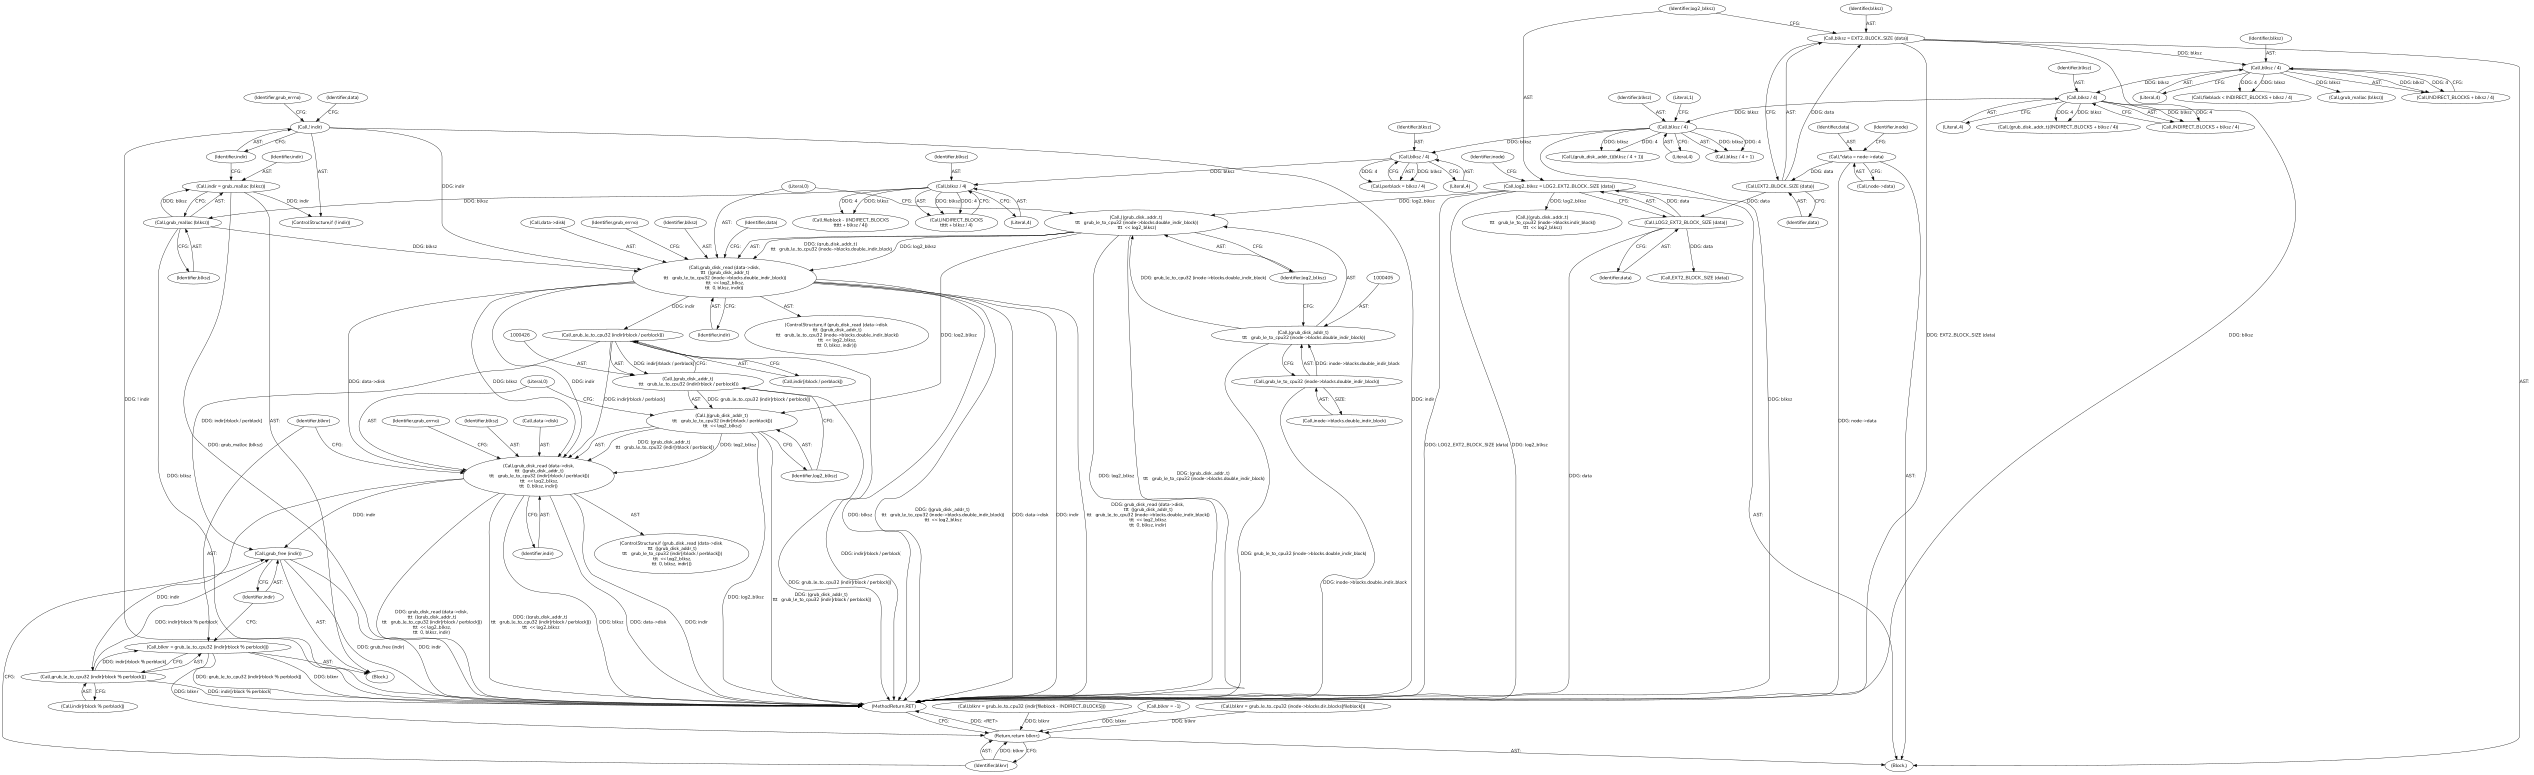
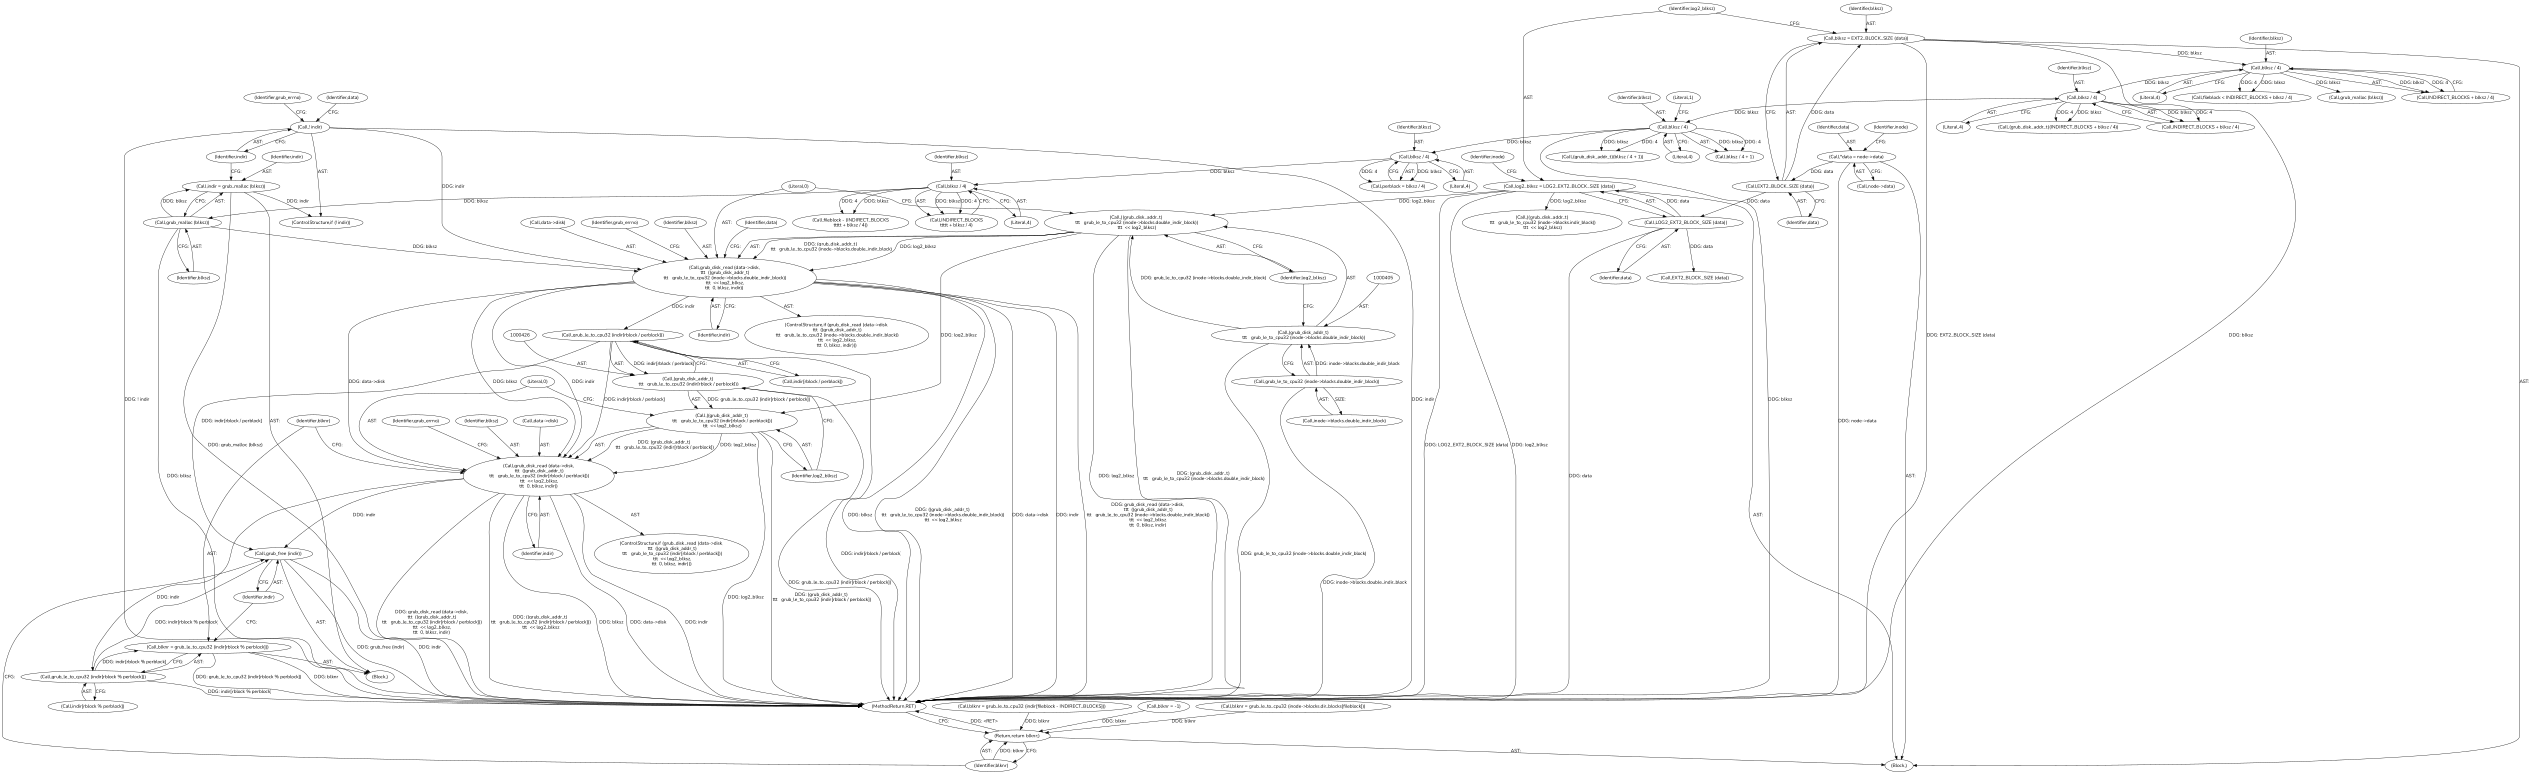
edge "(Call,blknr = grub_le_to_cpu32 (indir[rblock % perblock]))" -> "(Return,return blknr;)": removed, label "DDG: blknr"
